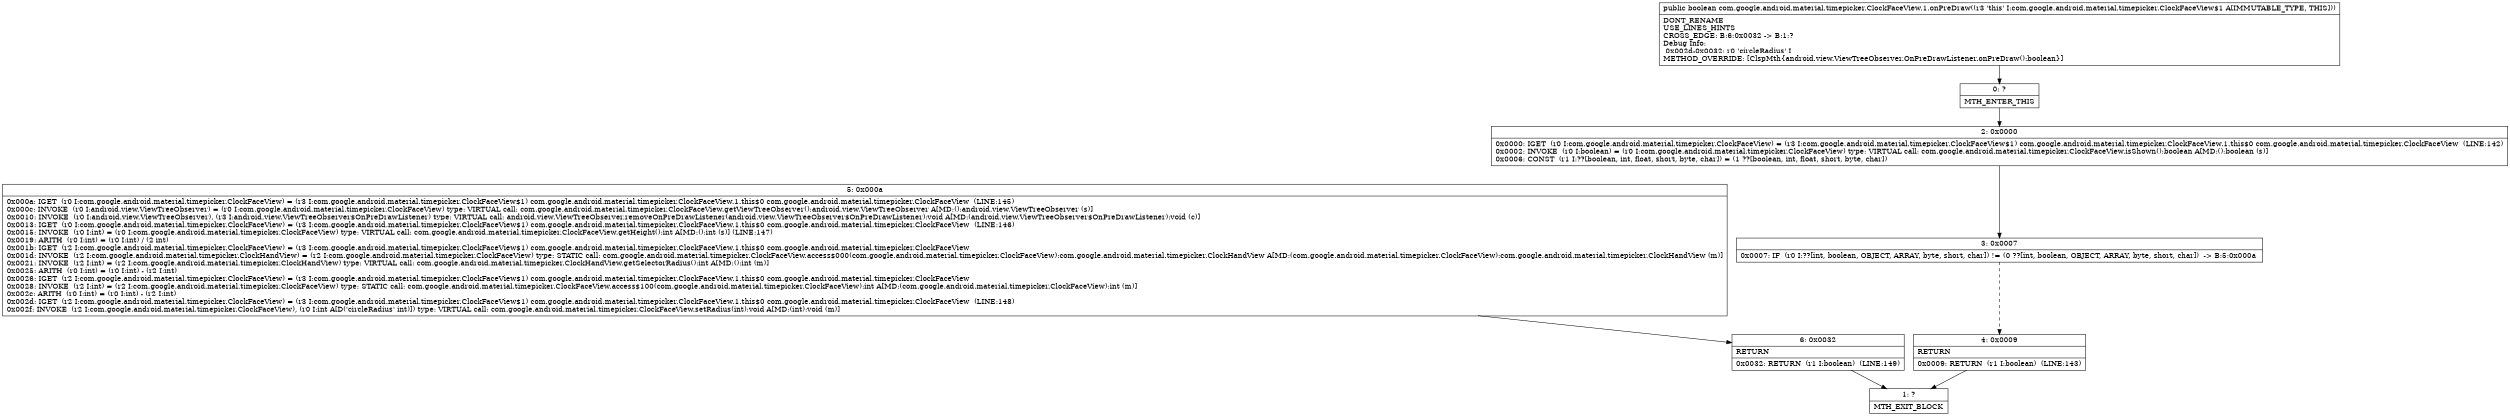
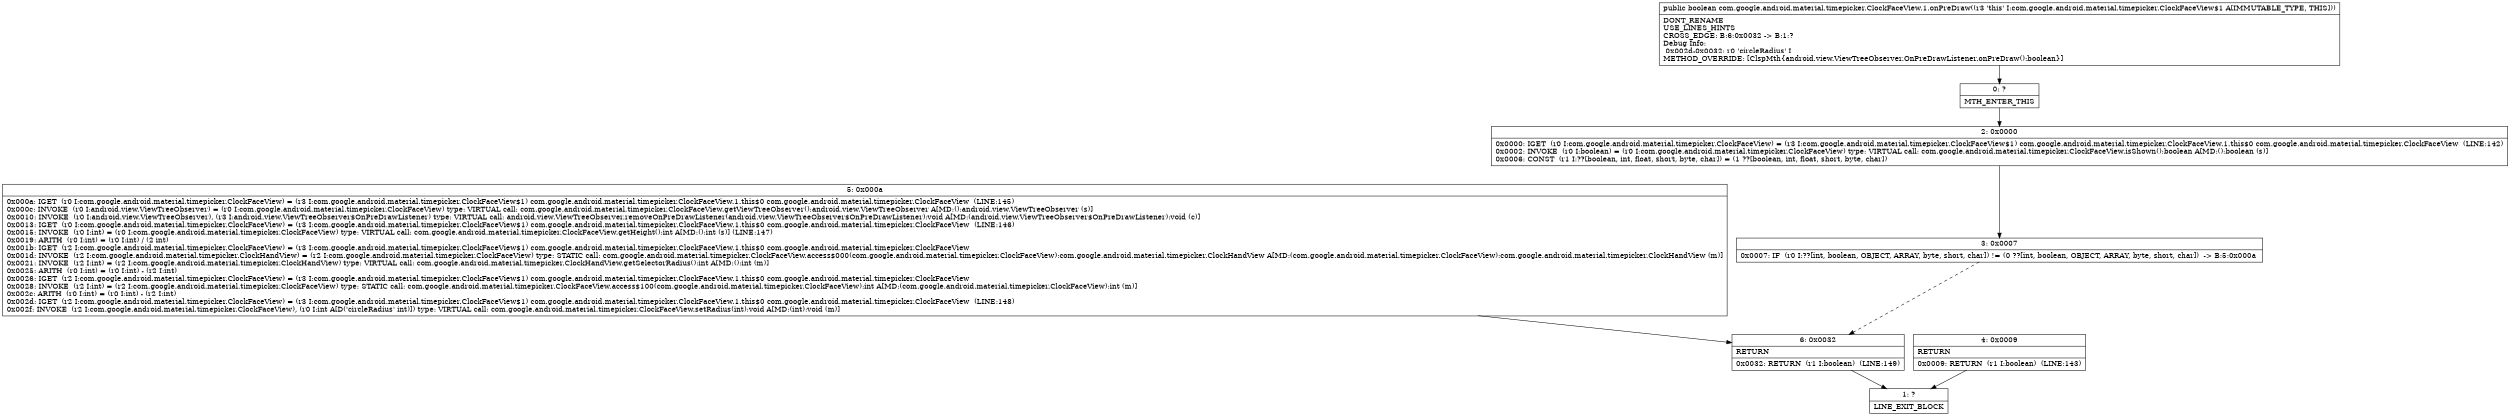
edge "3: 0x0007" -> "4: 0x0009": now "3: 0x0007" -> "6: 0x0032"
node "1: ?": text "MTH_EXIT_BLOCK" -> "LINE_EXIT_BLOCK"
